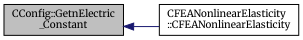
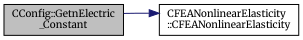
edge "CFEANonlinearElasticity ::CFEANonlinearElasticity" -> "CConfig::GetnElectric _Constant": reversed
